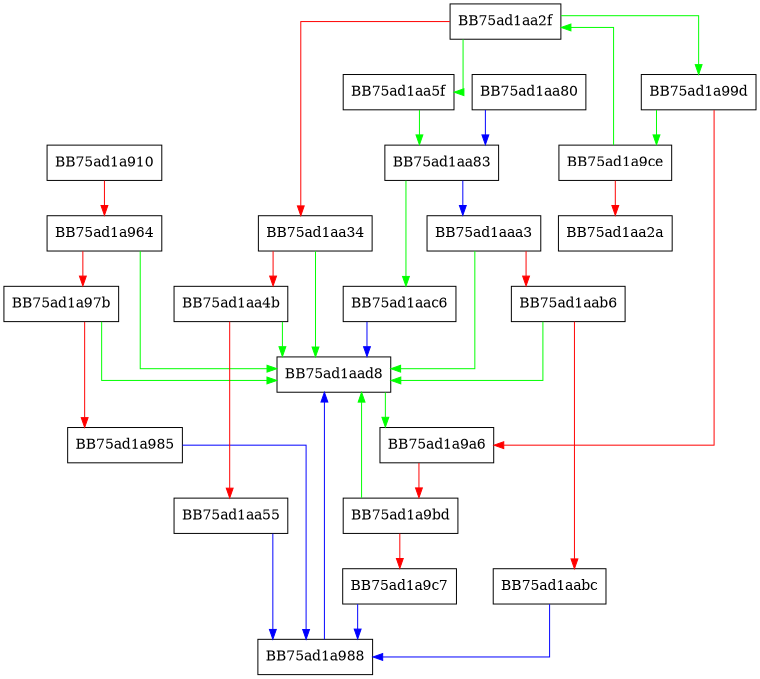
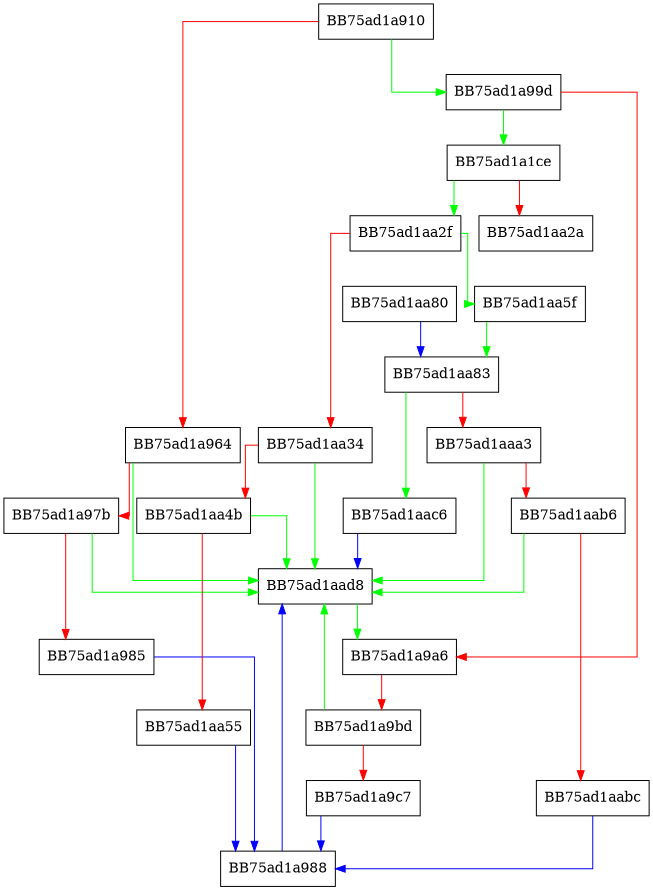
edge "BB75ad1aa2f" -> "BB75ad1a99d": now "BB75ad1a910" -> "BB75ad1a99d"
node "BB75ad1a9ce": label "BB75ad1a9ce" -> "BB75ad1a1ce"
edge "BB75ad1aa83" -> "BB75ad1aaa3": color blue -> red
